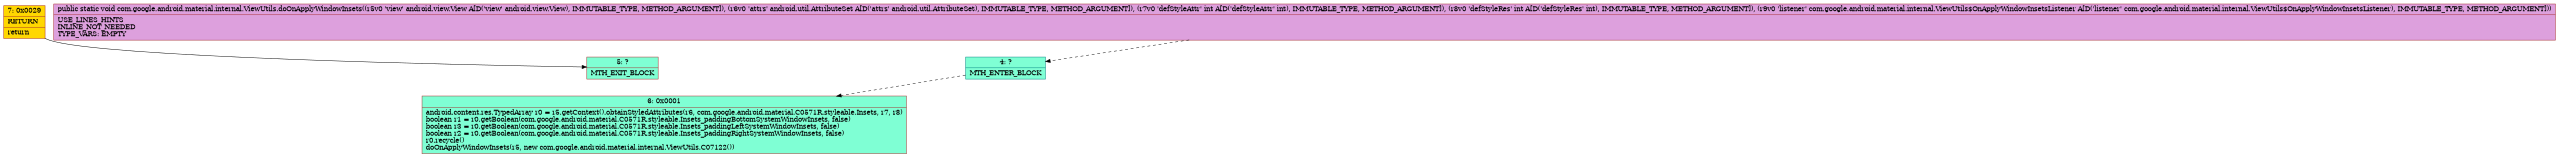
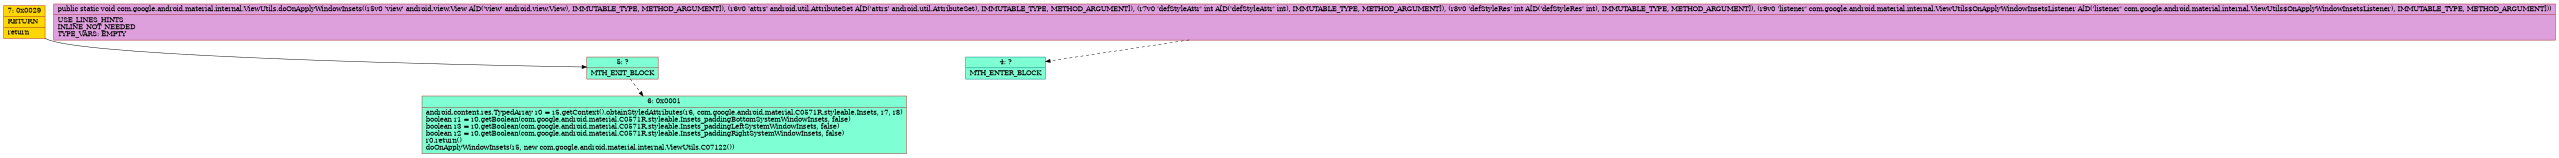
edge "4: ?" -> "6: 0x0001": now "5: ?" -> "6: 0x0001"
node "6: 0x0001": text "r0.recycle()" -> "r0.return()"
